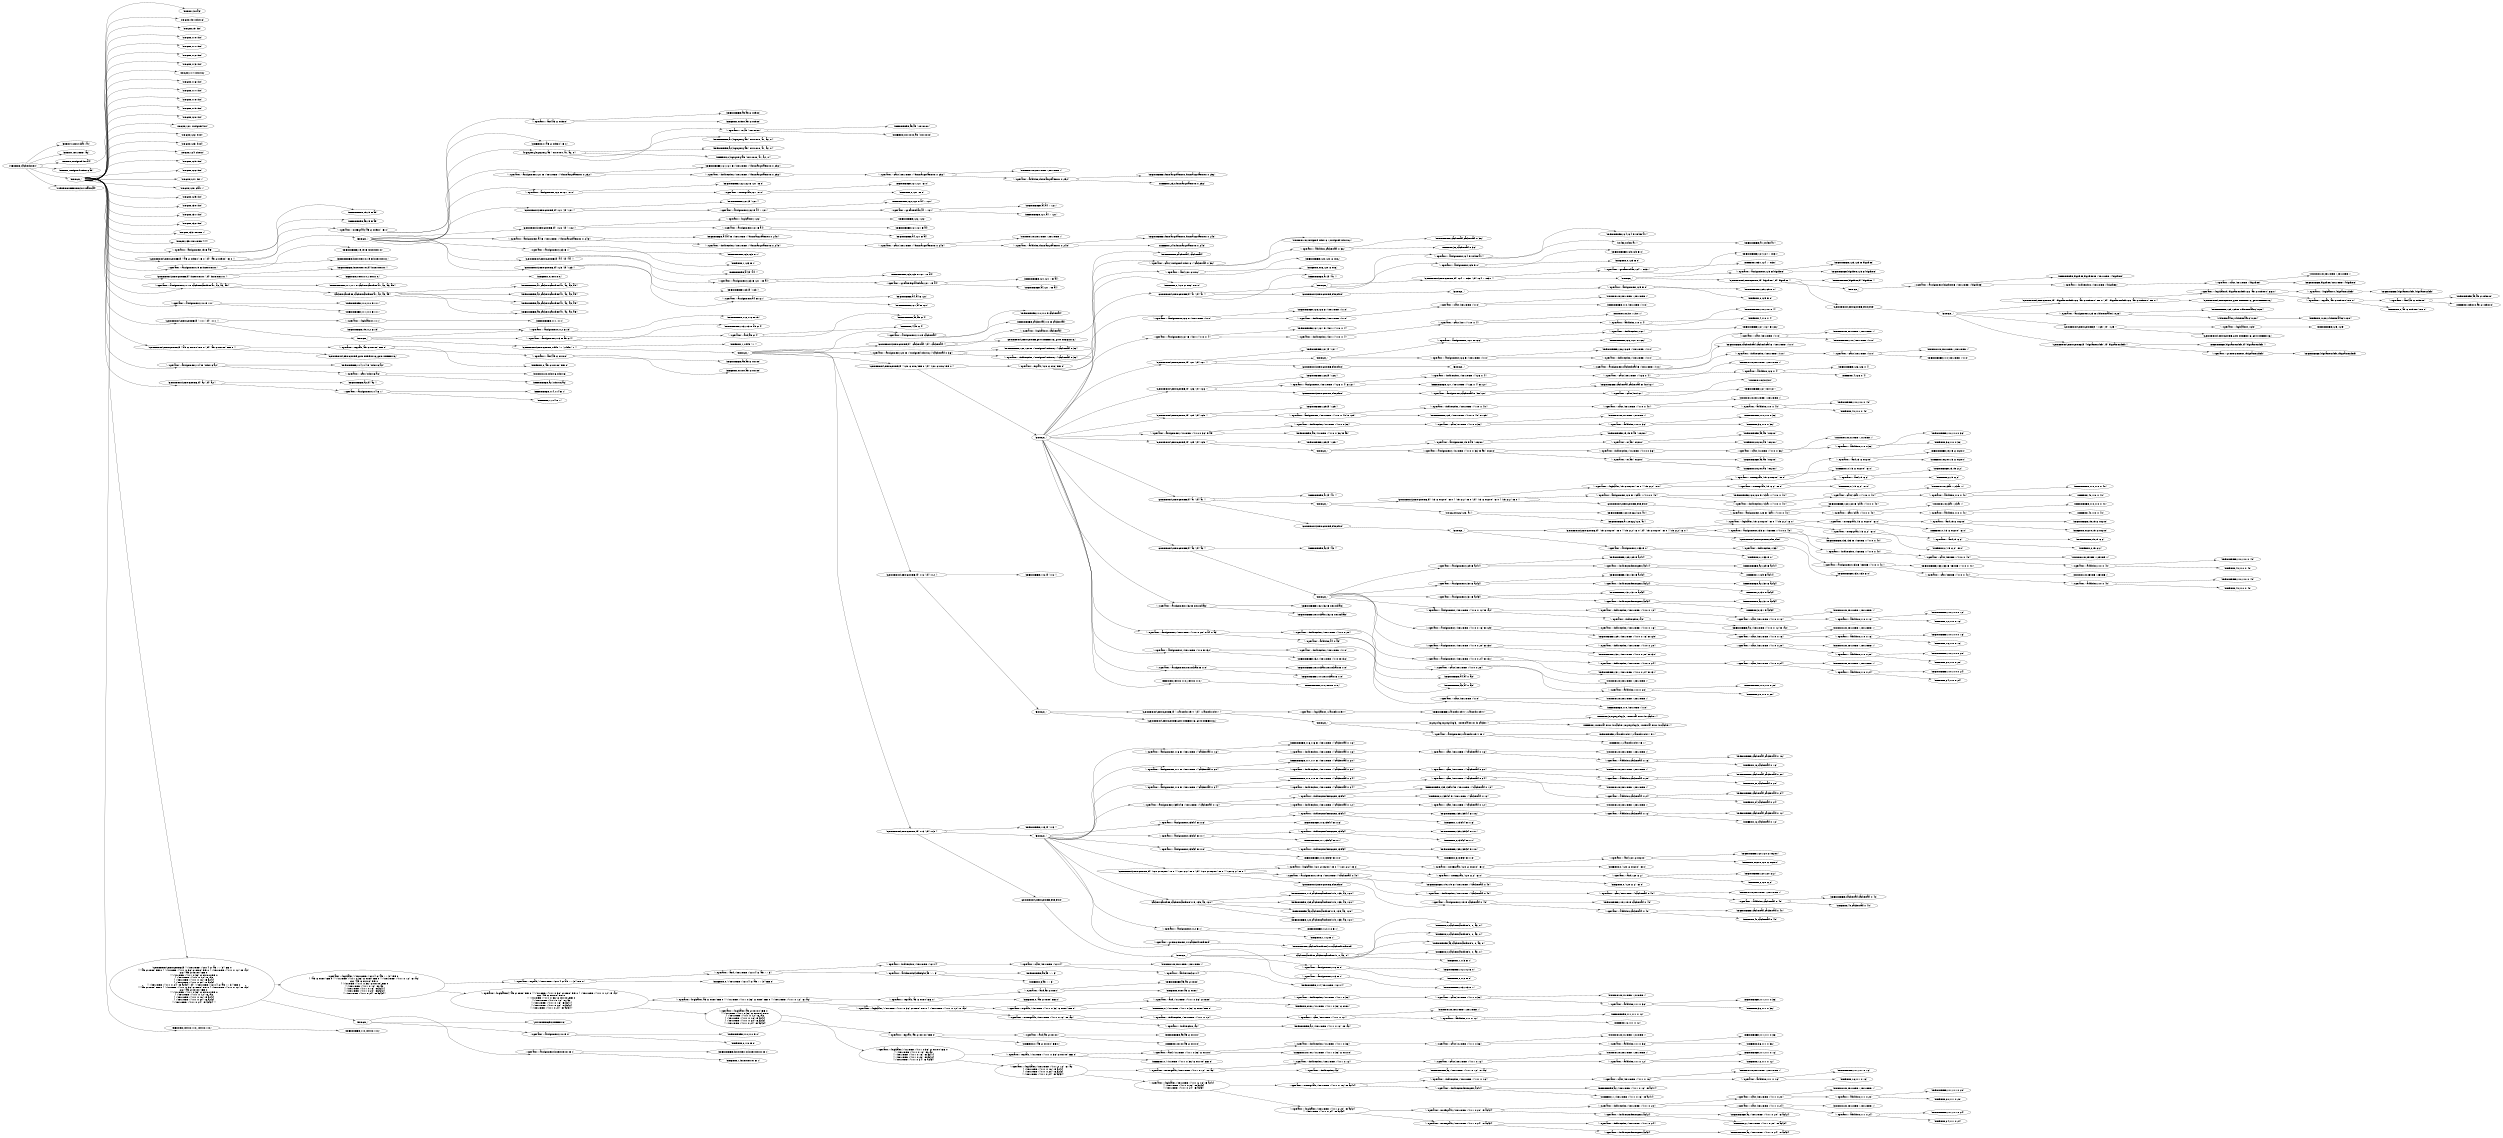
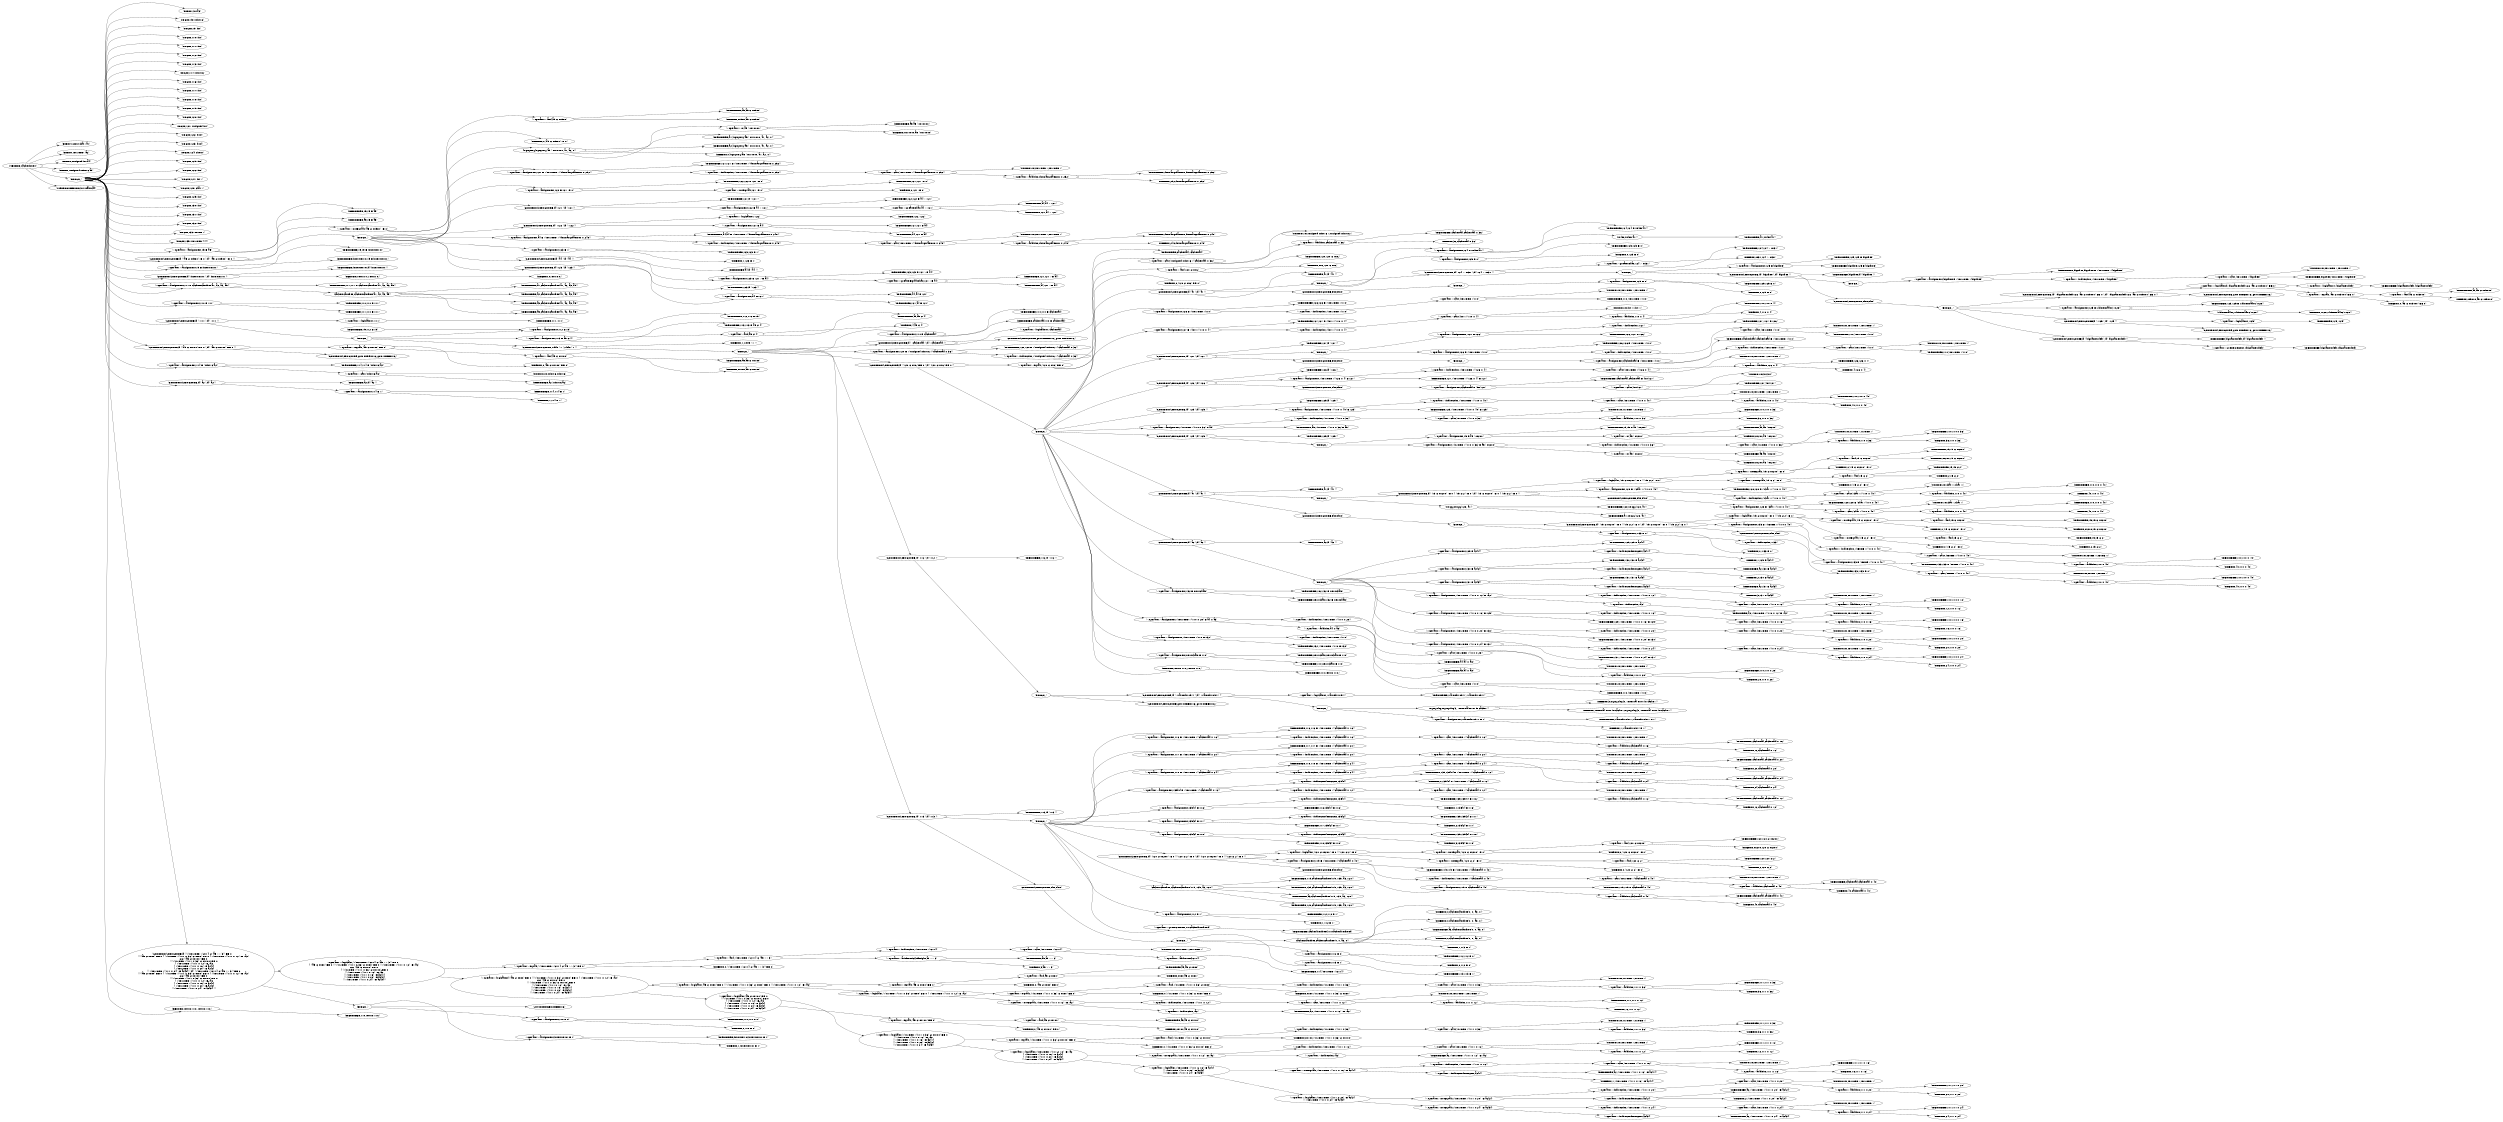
node "(IDENTIFIER,v33,v33 = *(_BYTE **)(v10 + 40))": removed
node "(IDENTIFIER,a2,v29 = a2[1])": removed
edge "(<operator>.indirection,*(_DWORD *)(v11 + 20))" -> "(<operator>.cast,(_DWORD *)(v11 + 24))": now "(<operator>.indirection,*(_DWORD *)(v11 + 24))" -> "(<operator>.cast,(_DWORD *)(v11 + 24))"
